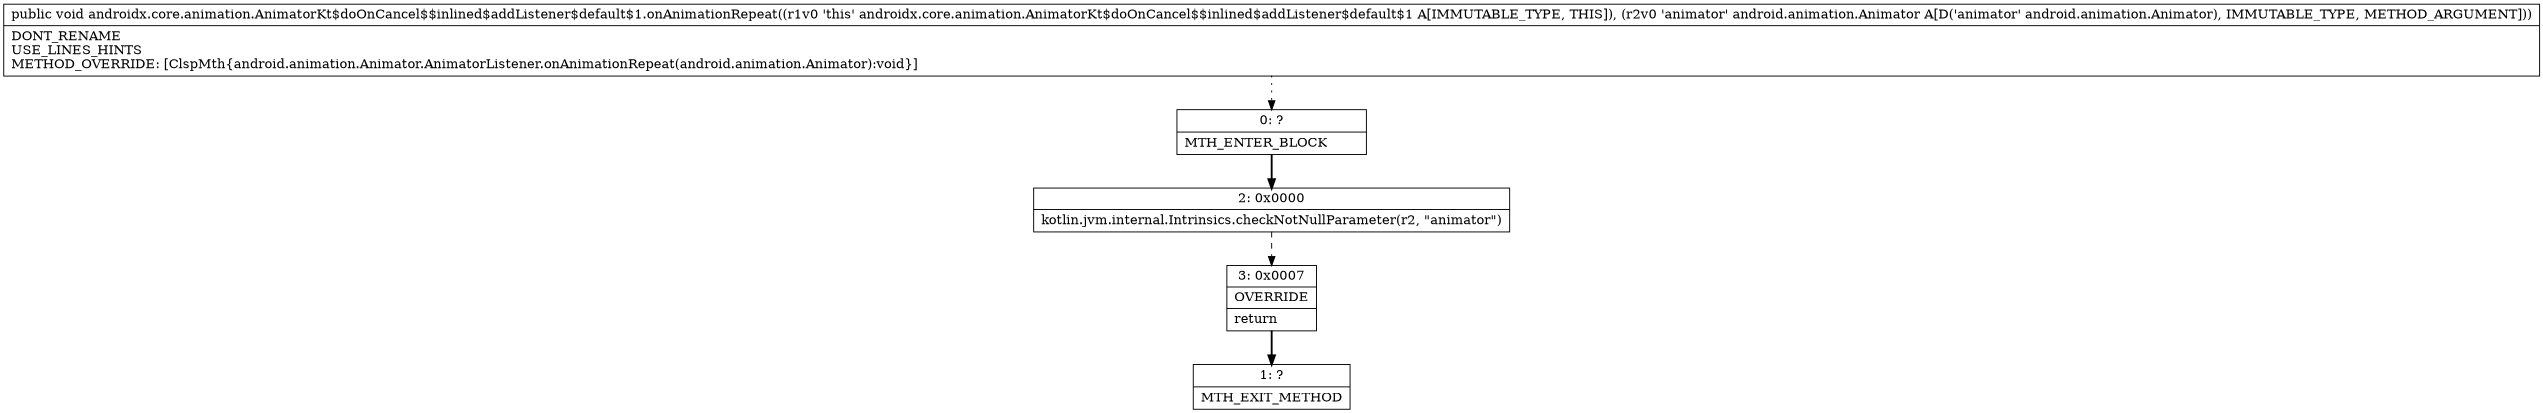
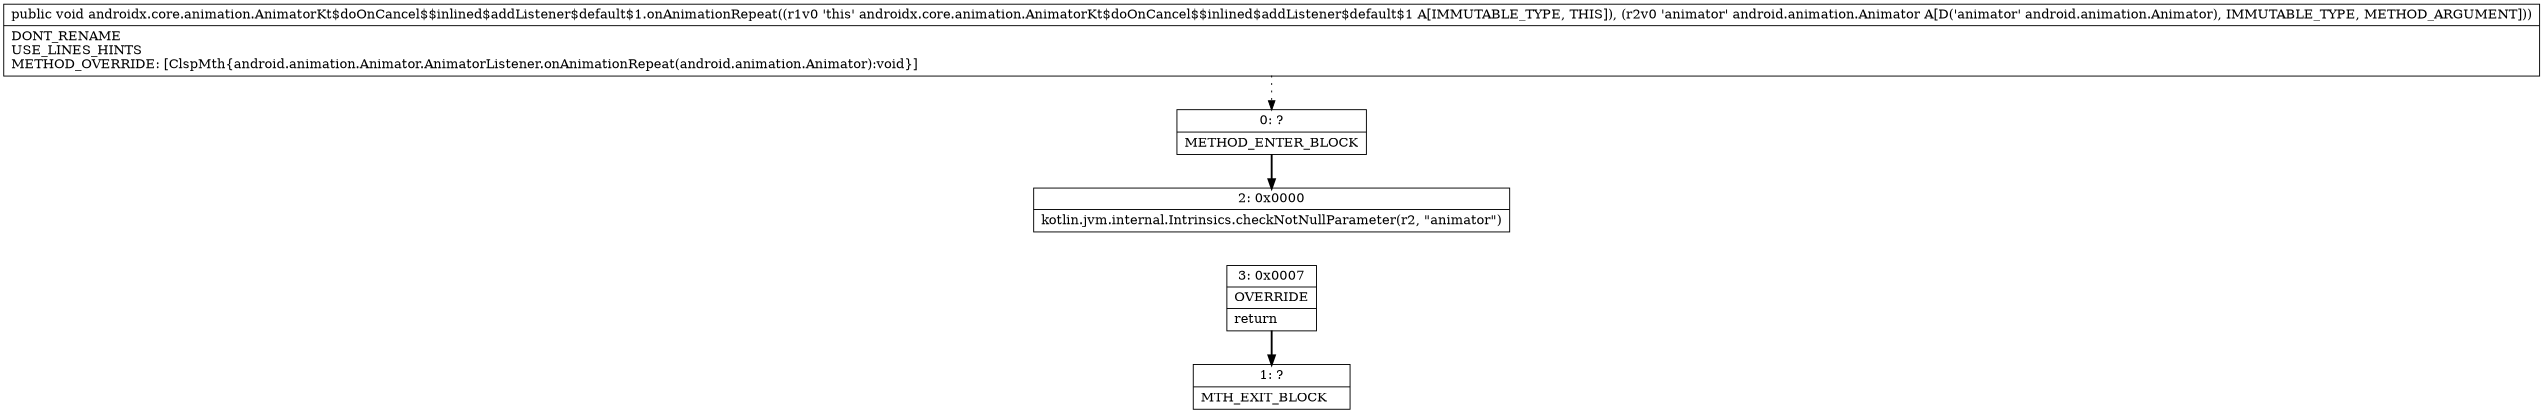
node "0: ?": text "MTH_ENTER_BLOCK" -> "METHOD_ENTER_BLOCK"
edge "2: 0x0000" -> "3: 0x0007": removed
node "1: ?": text "MTH_EXIT_METHOD" -> "MTH_EXIT_BLOCK"
